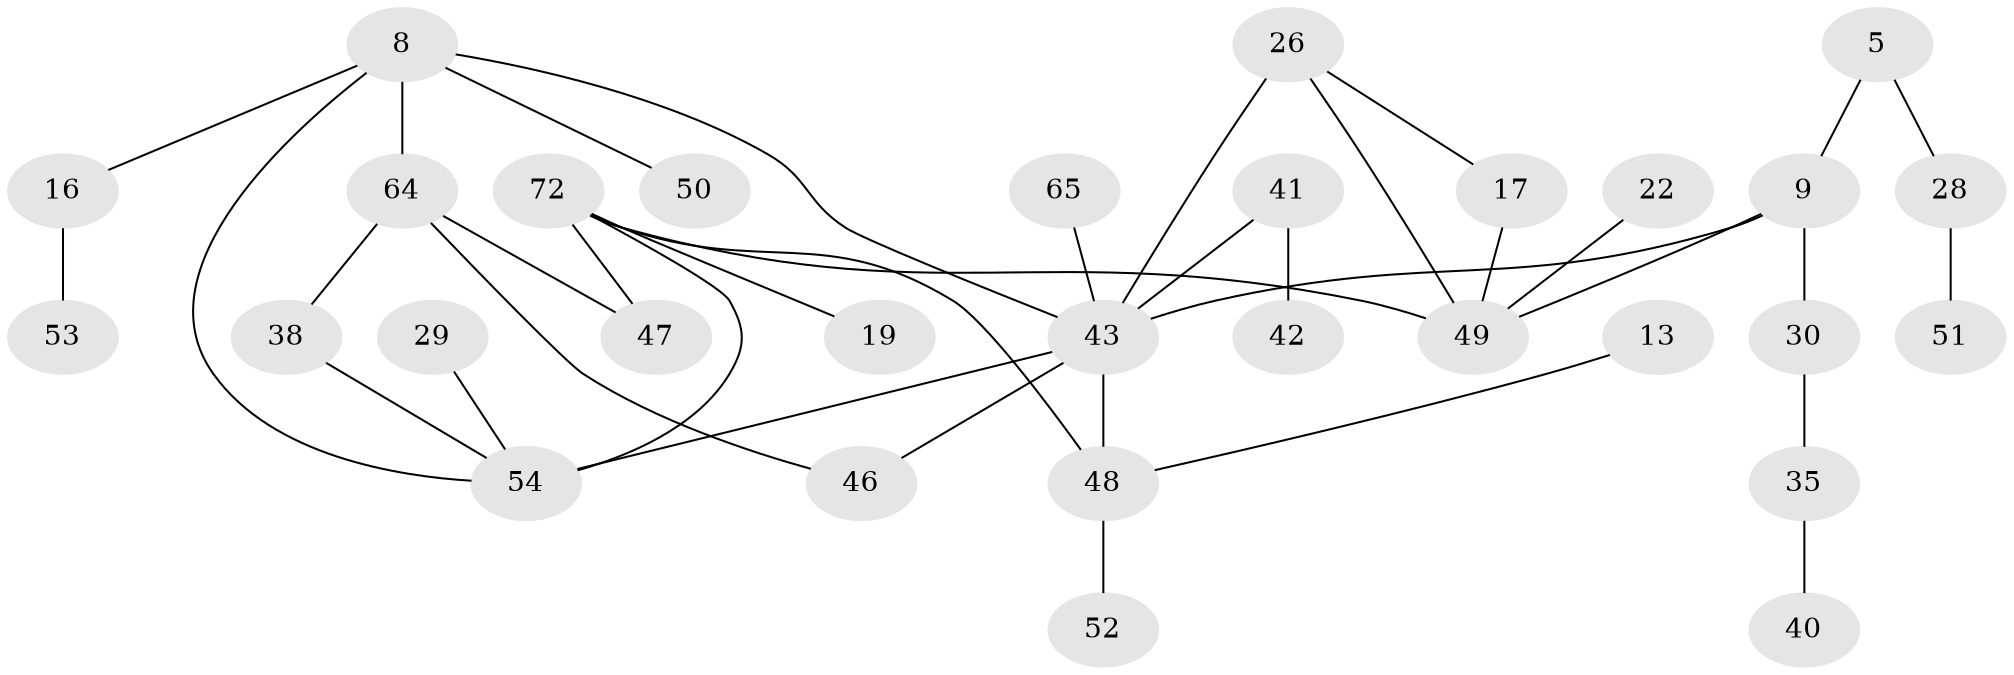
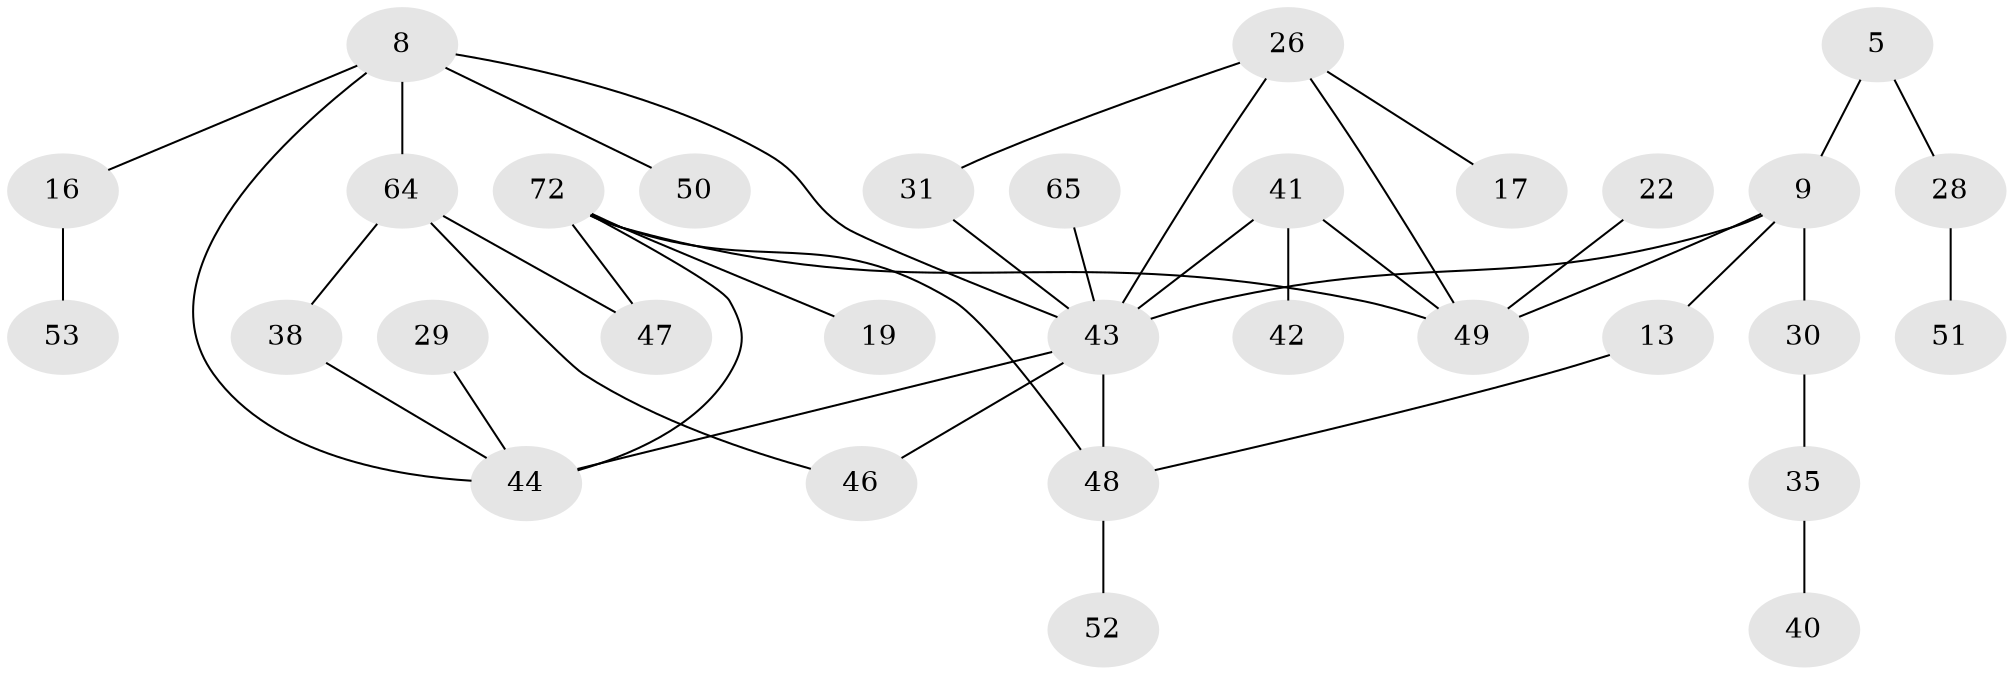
node "31": added
edge "17" -- "49": now "41" -- "49"
edge "9" -- "13": added
node "54": label "54" -> "44"
